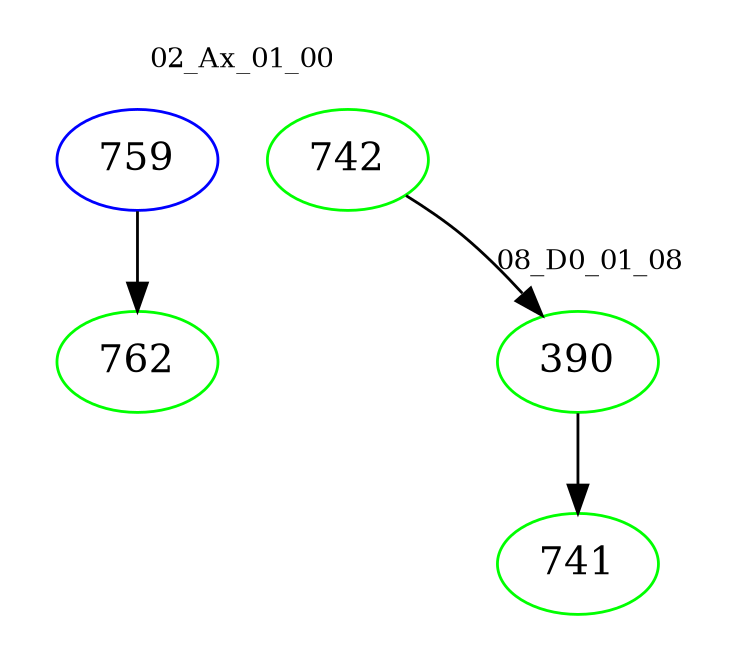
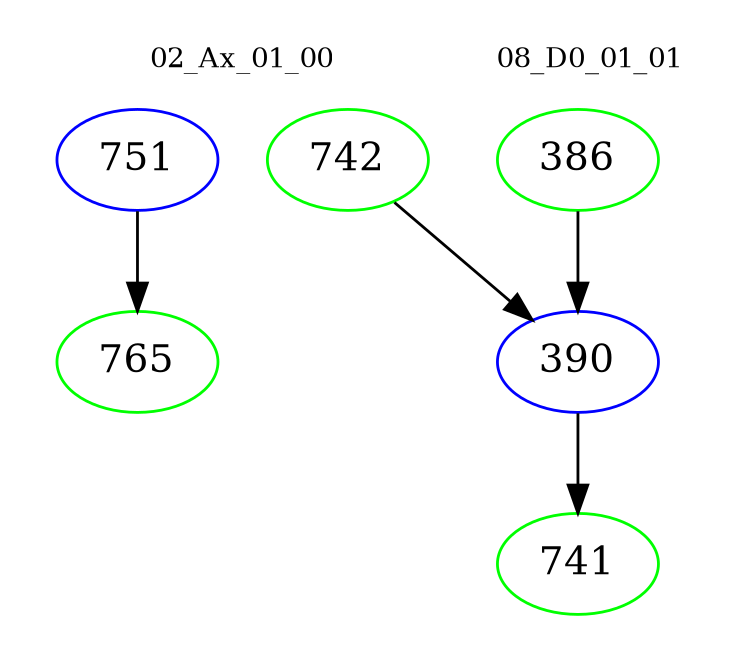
node "759": label "759" -> "751"
node "386": added
cluster "08_D0_01_08": label "08_D0_01_08" -> "08_D0_01_01"
node "762": label "762" -> "765"
node "390": color green -> blue
